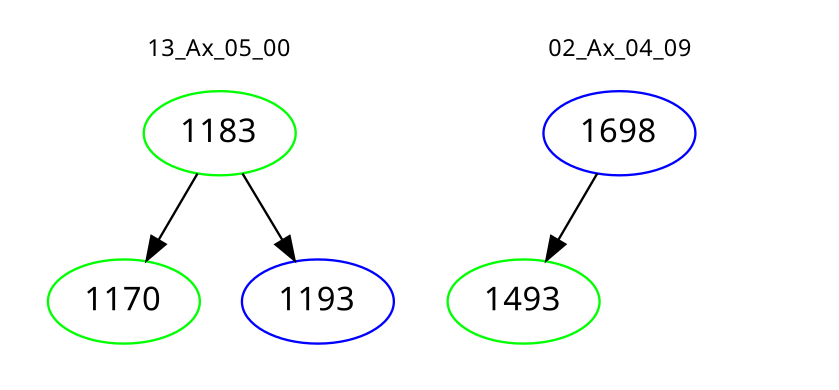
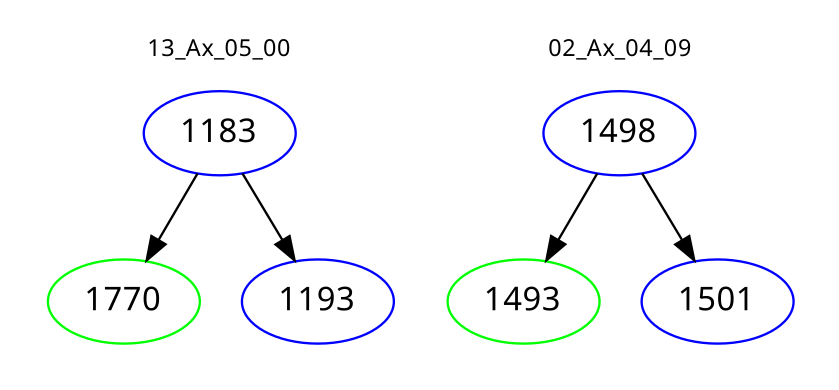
node "1183": color green -> blue
node "1698": label "1698" -> "1498"
node "1170": label "1170" -> "1770"
node "1501": added
